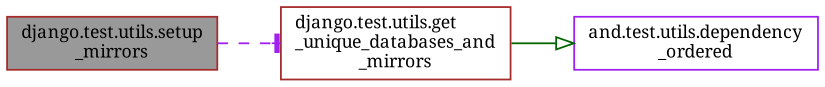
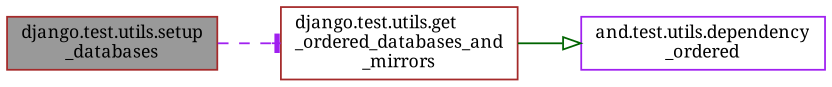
node "django.test.utils.setup _mirrors": label "django.test.utils.setup _mirrors" -> "django.test.utils.setup _databases"
node "django.test.utils.get _unique_databases_and _mirrors": label "django.test.utils.get _unique_databases_and _mirrors" -> "django.test.utils.get _ordered_databases_and _mirrors"
